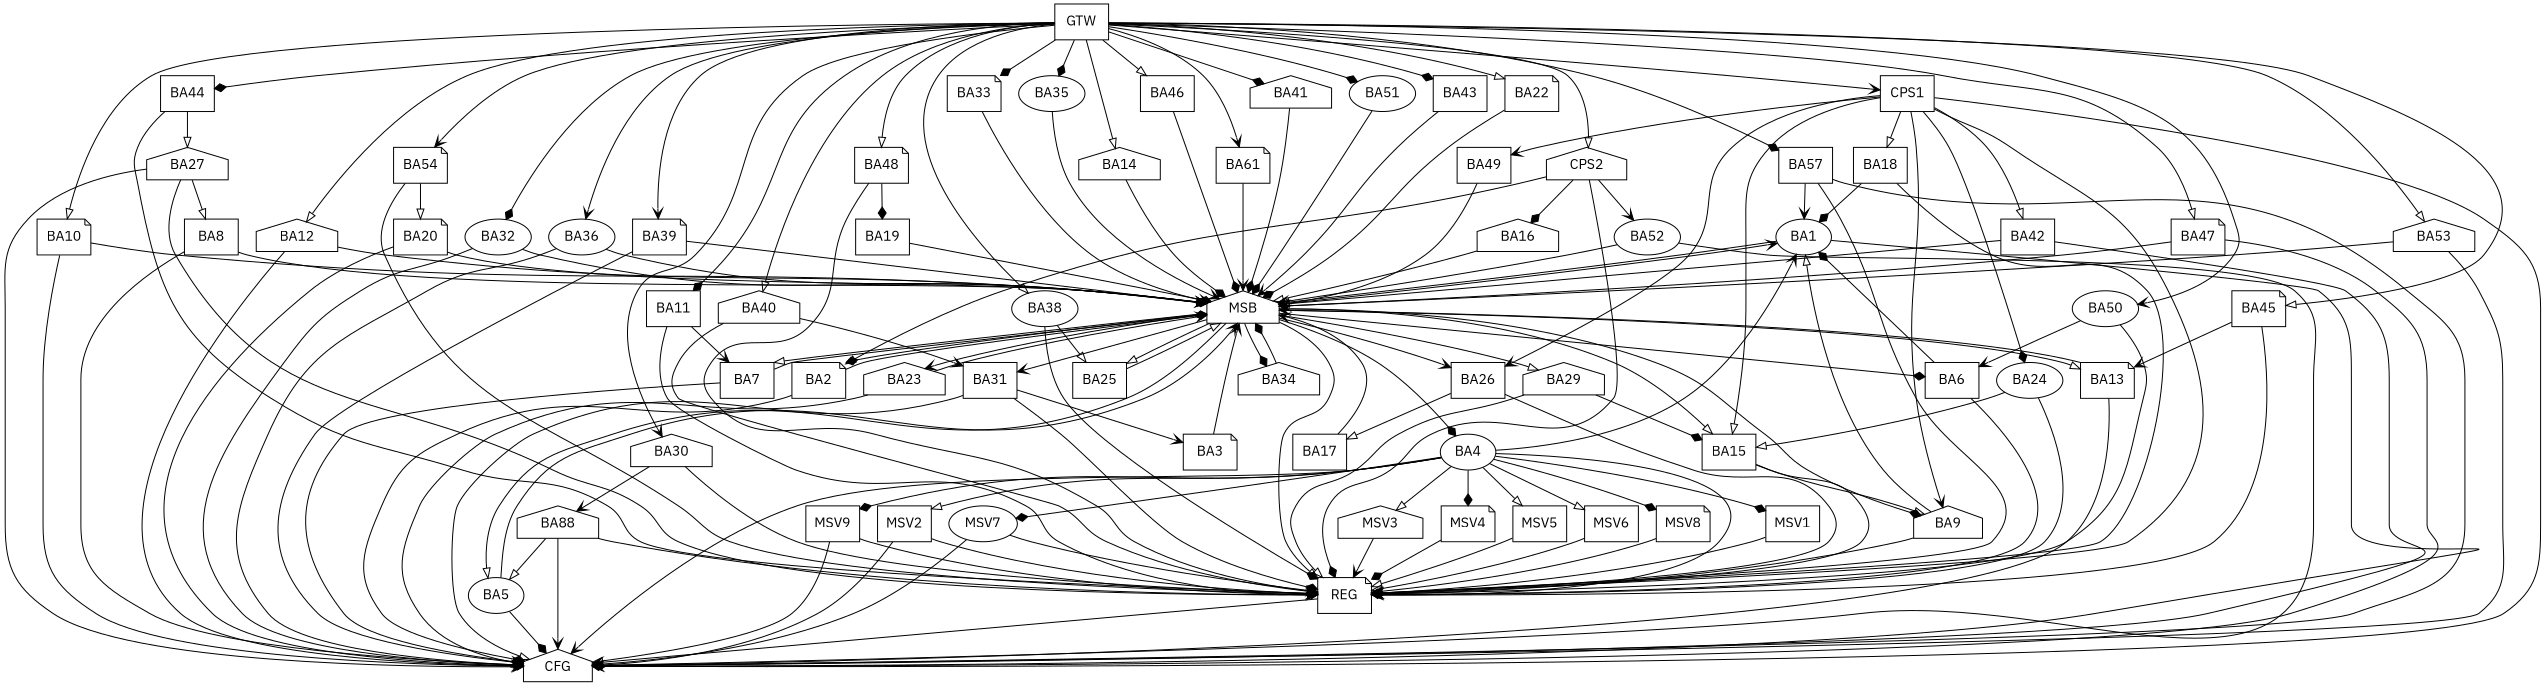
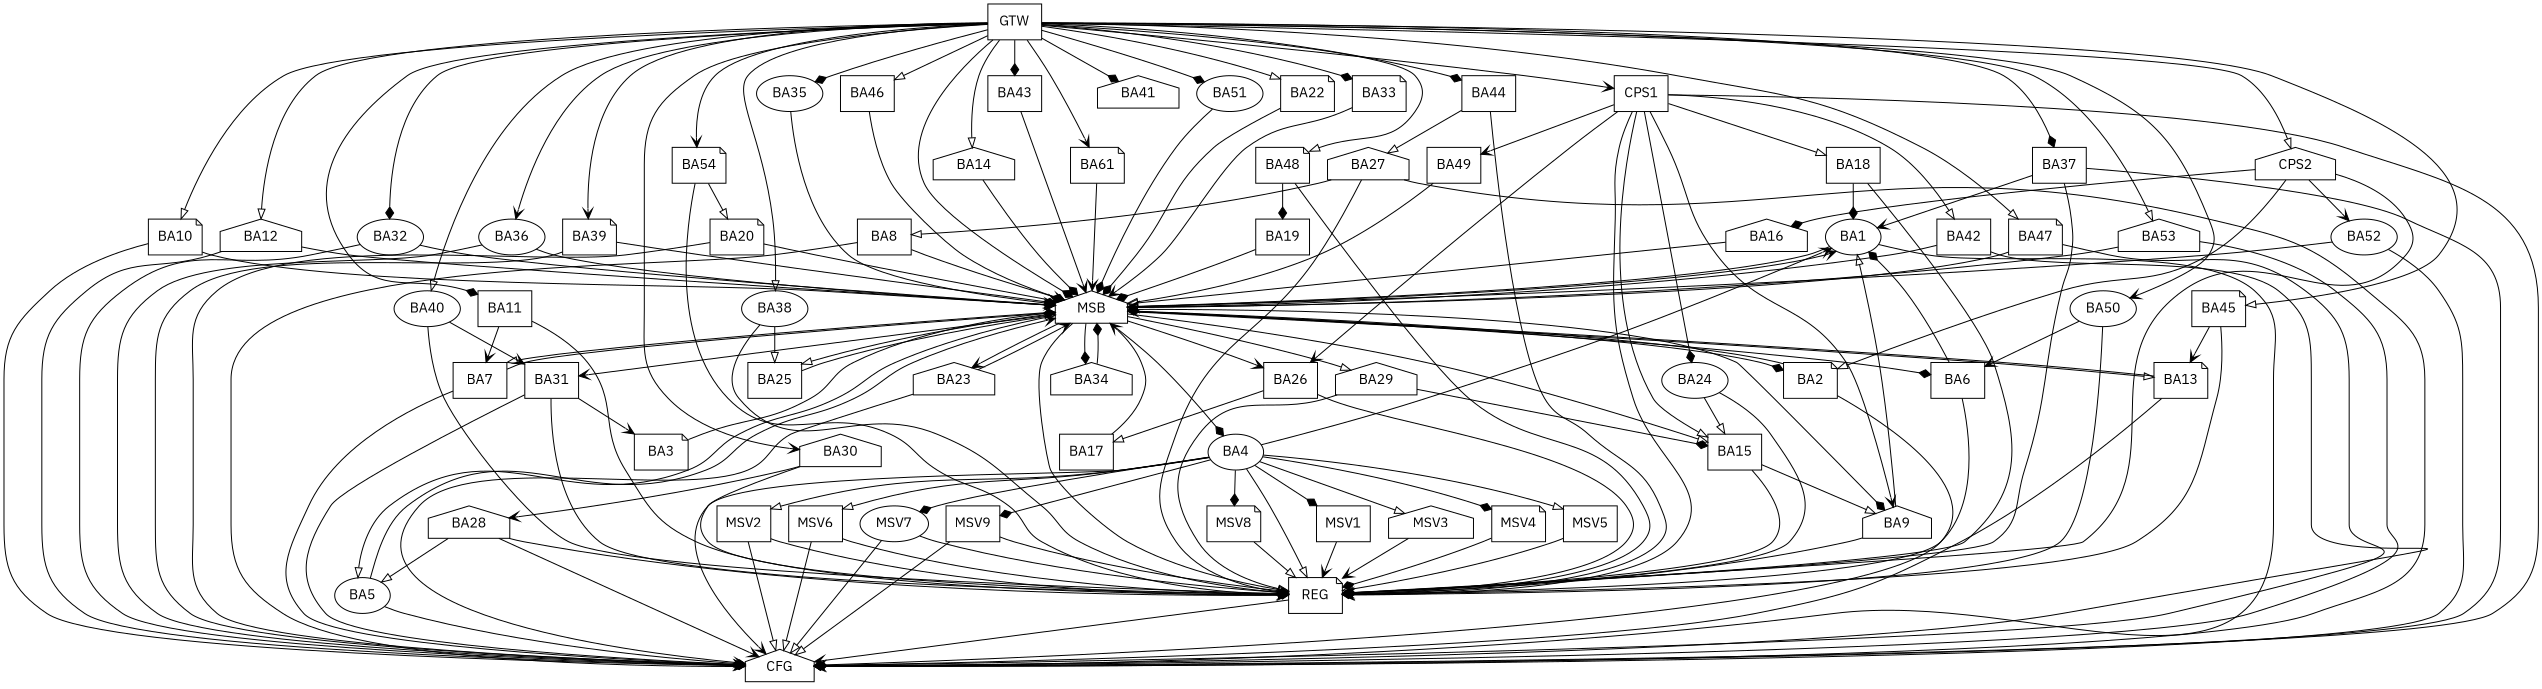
node "BA57": label "BA57" -> "BA37"
edge "BA41" -> "MSB": now "GTW" -> "MSB"
node "BA40": shape house -> ellipse
node "BA88": label "BA88" -> "BA28"
edge "MSV6" -> "CFG": added
